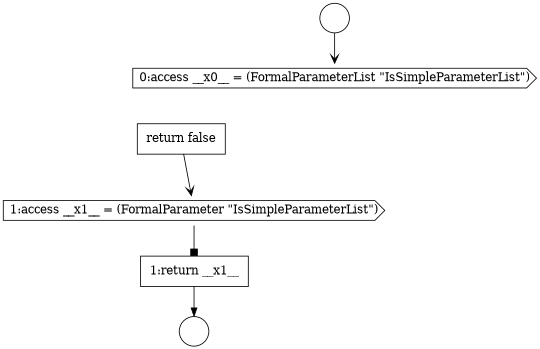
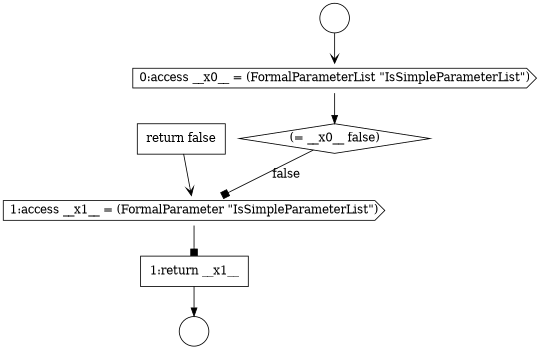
node "(= __x0__ false)": added
